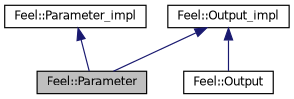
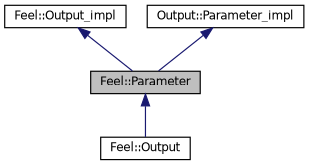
node "Feel::Parameter_impl": label "Feel::Parameter_impl" -> "Output::Parameter_impl"
edge "Feel::Output" -> "Feel::Output_impl": now "Feel::Output" -> "Feel::Parameter"
